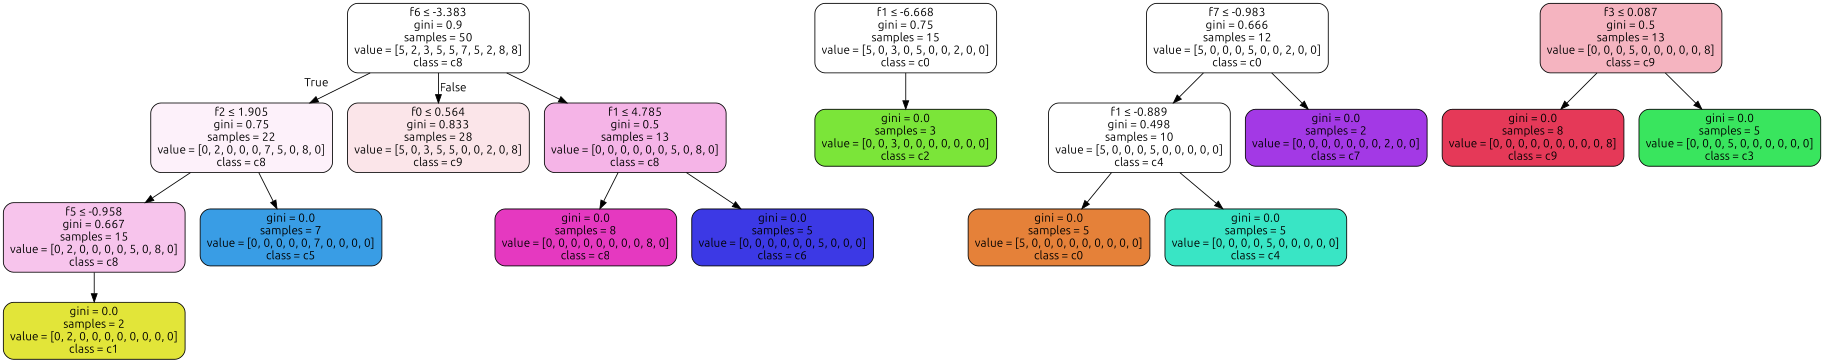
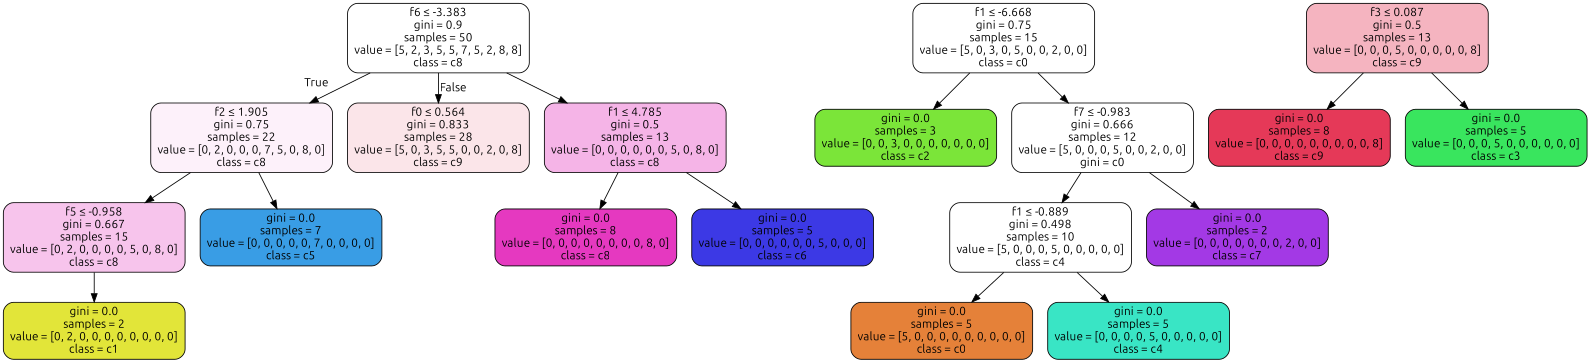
node "f7 ≤ -0.983": text "class = c0" -> "gini = c0"
edge "f1 ≤ -6.668" -> "f7 ≤ -0.983": added
